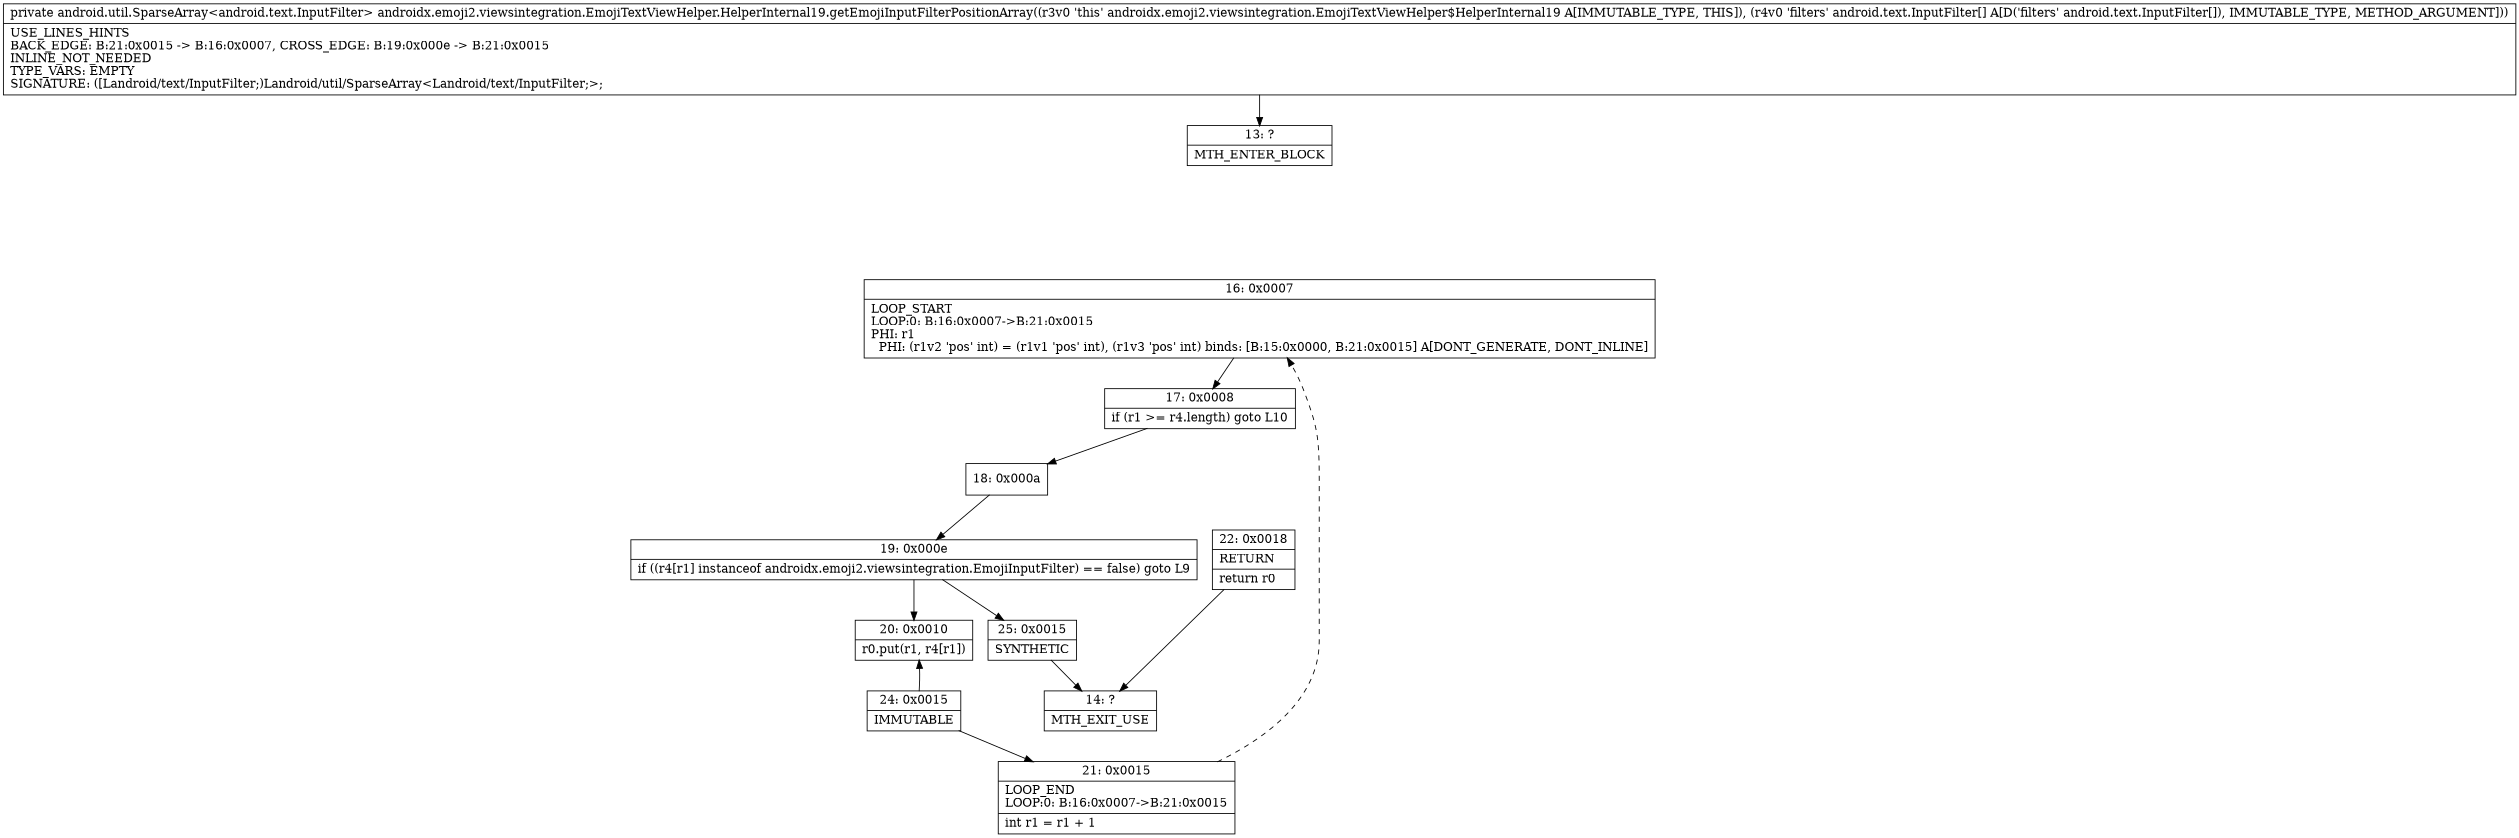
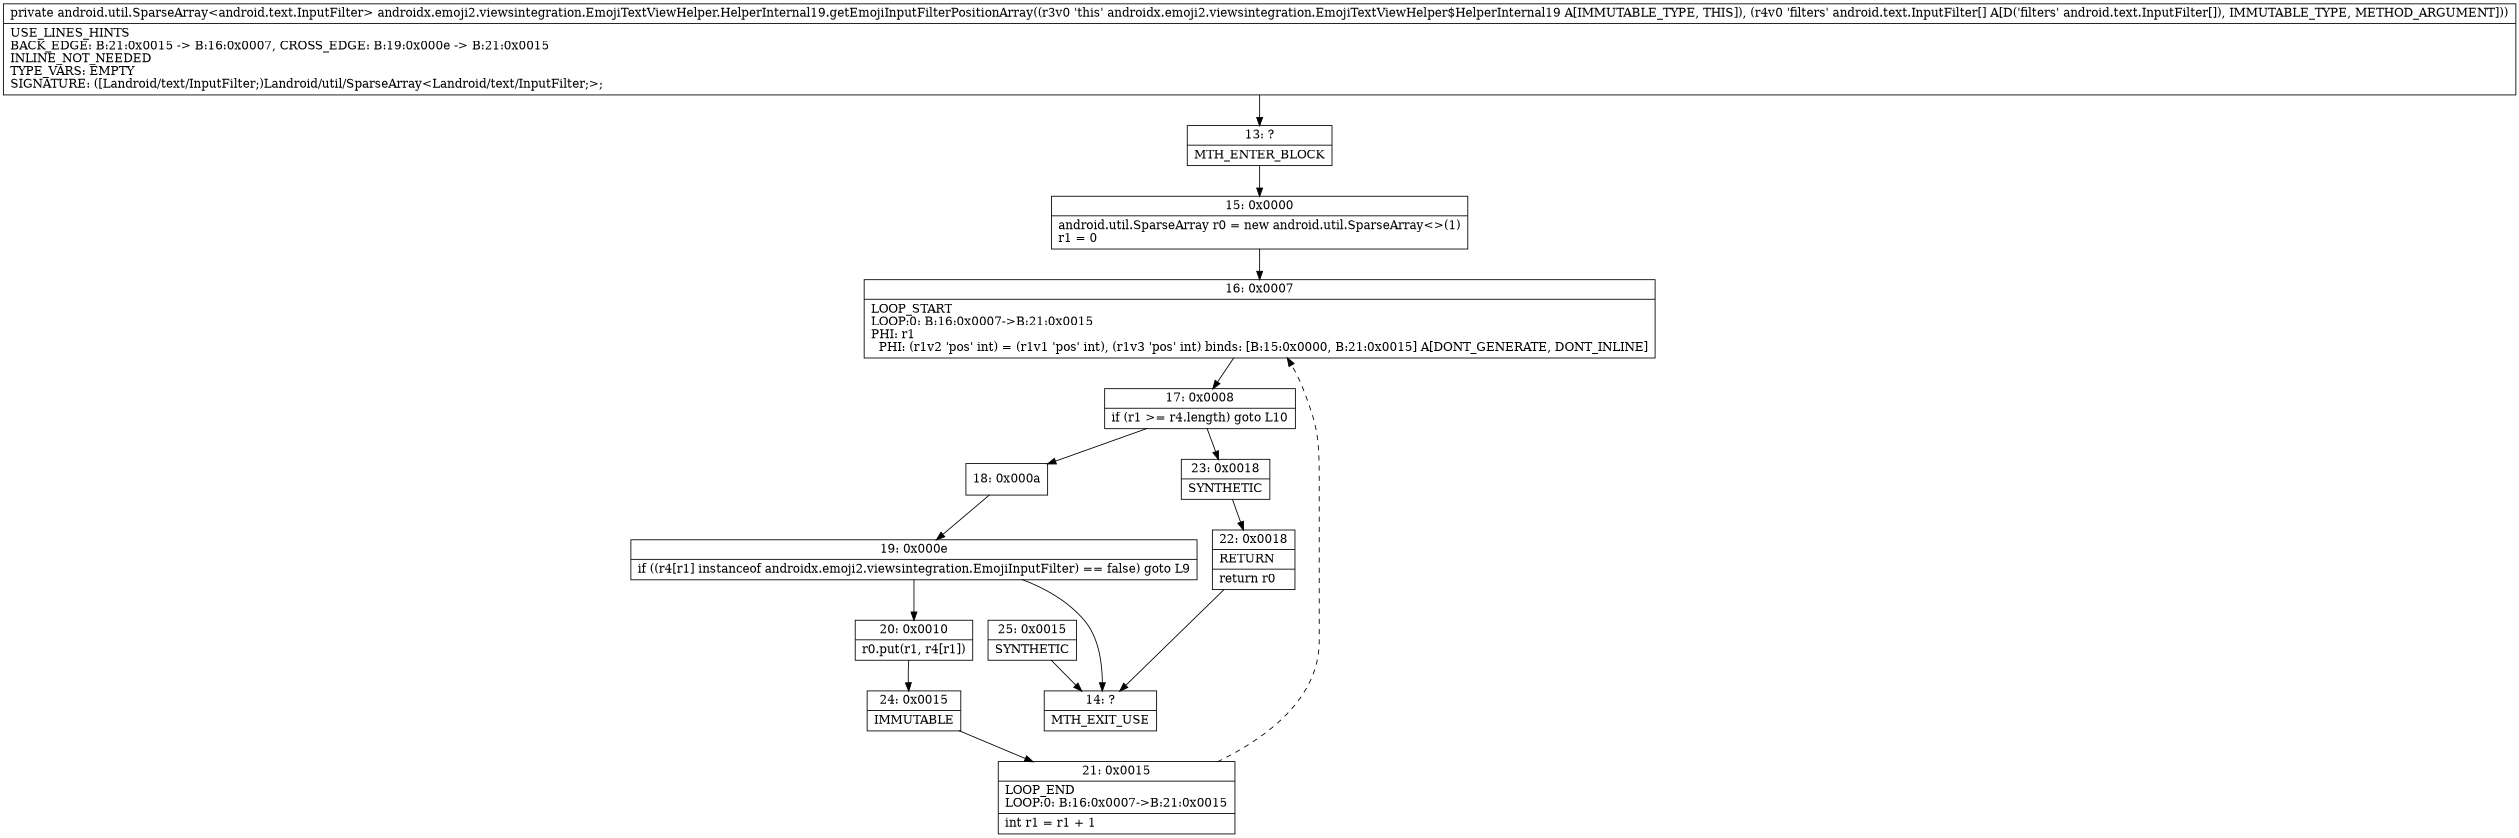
node "15: 0x0000": added
node "23: 0x0018": added
edge "19: 0x000e" -> "25: 0x0015": now "19: 0x000e" -> "14: ?"
edge "24: 0x0015" -> "20: 0x0010": reversed
